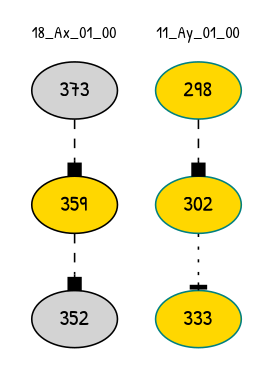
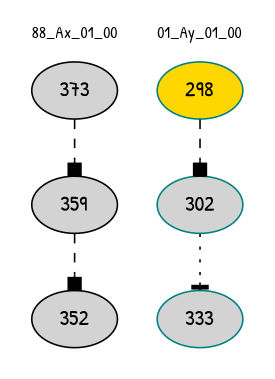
cluster "18_Ax_01_00": label "18_Ax_01_00" -> "88_Ax_01_00"
cluster "11_Ay_01_00": label "11_Ay_01_00" -> "01_Ay_01_00"
node "359": fillcolor gold -> lightgrey
node "302": fillcolor gold -> lightgrey
node "333": fillcolor gold -> lightgrey
